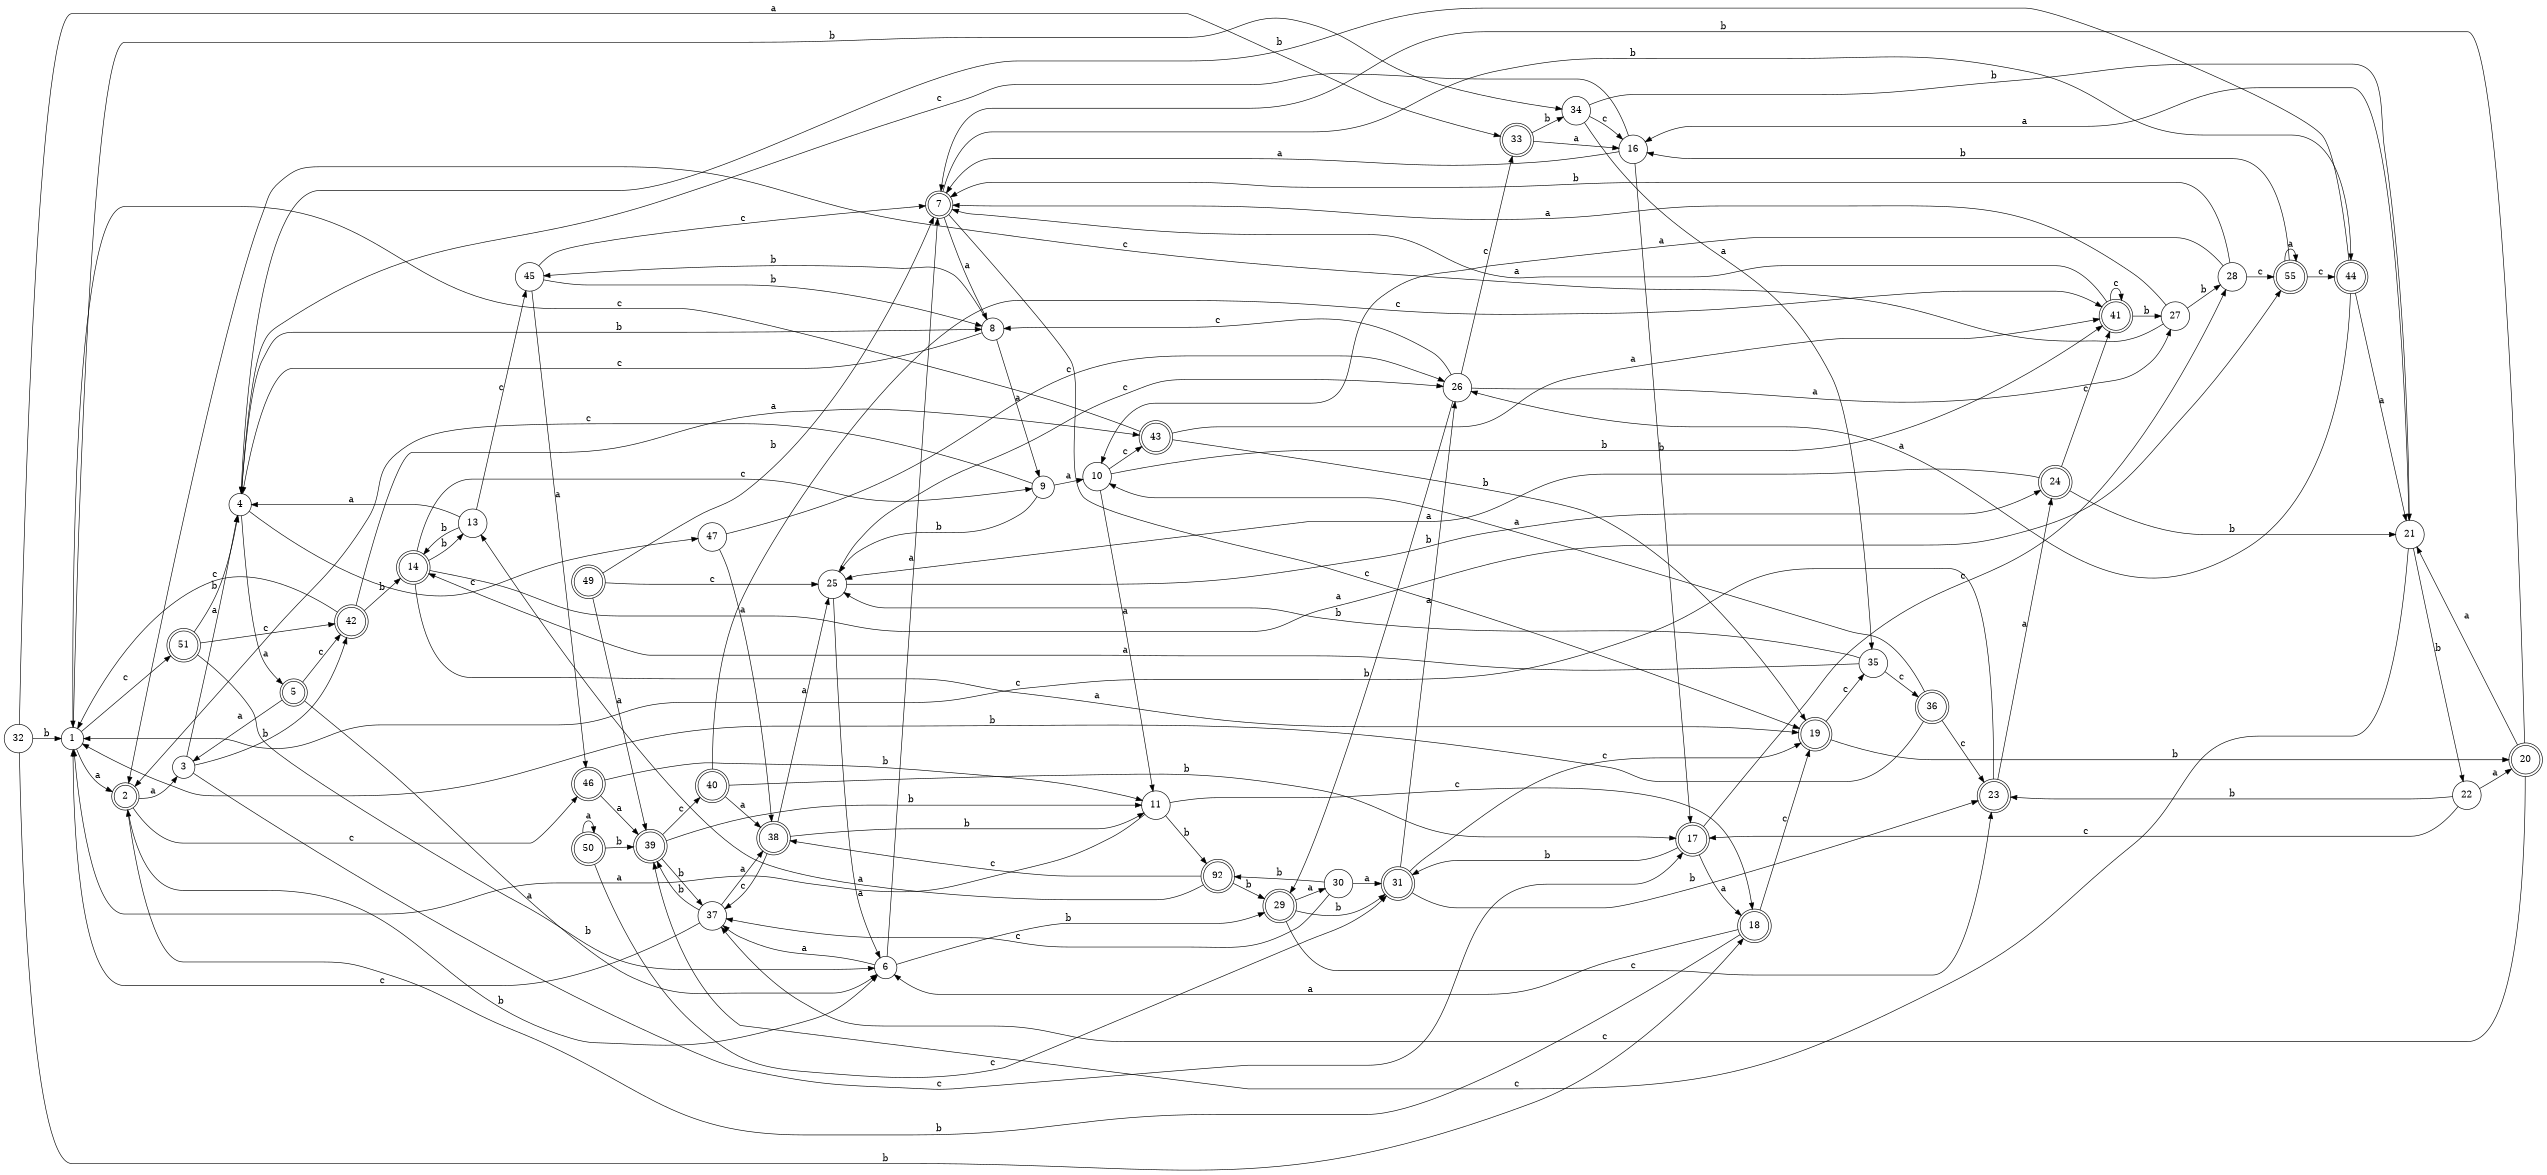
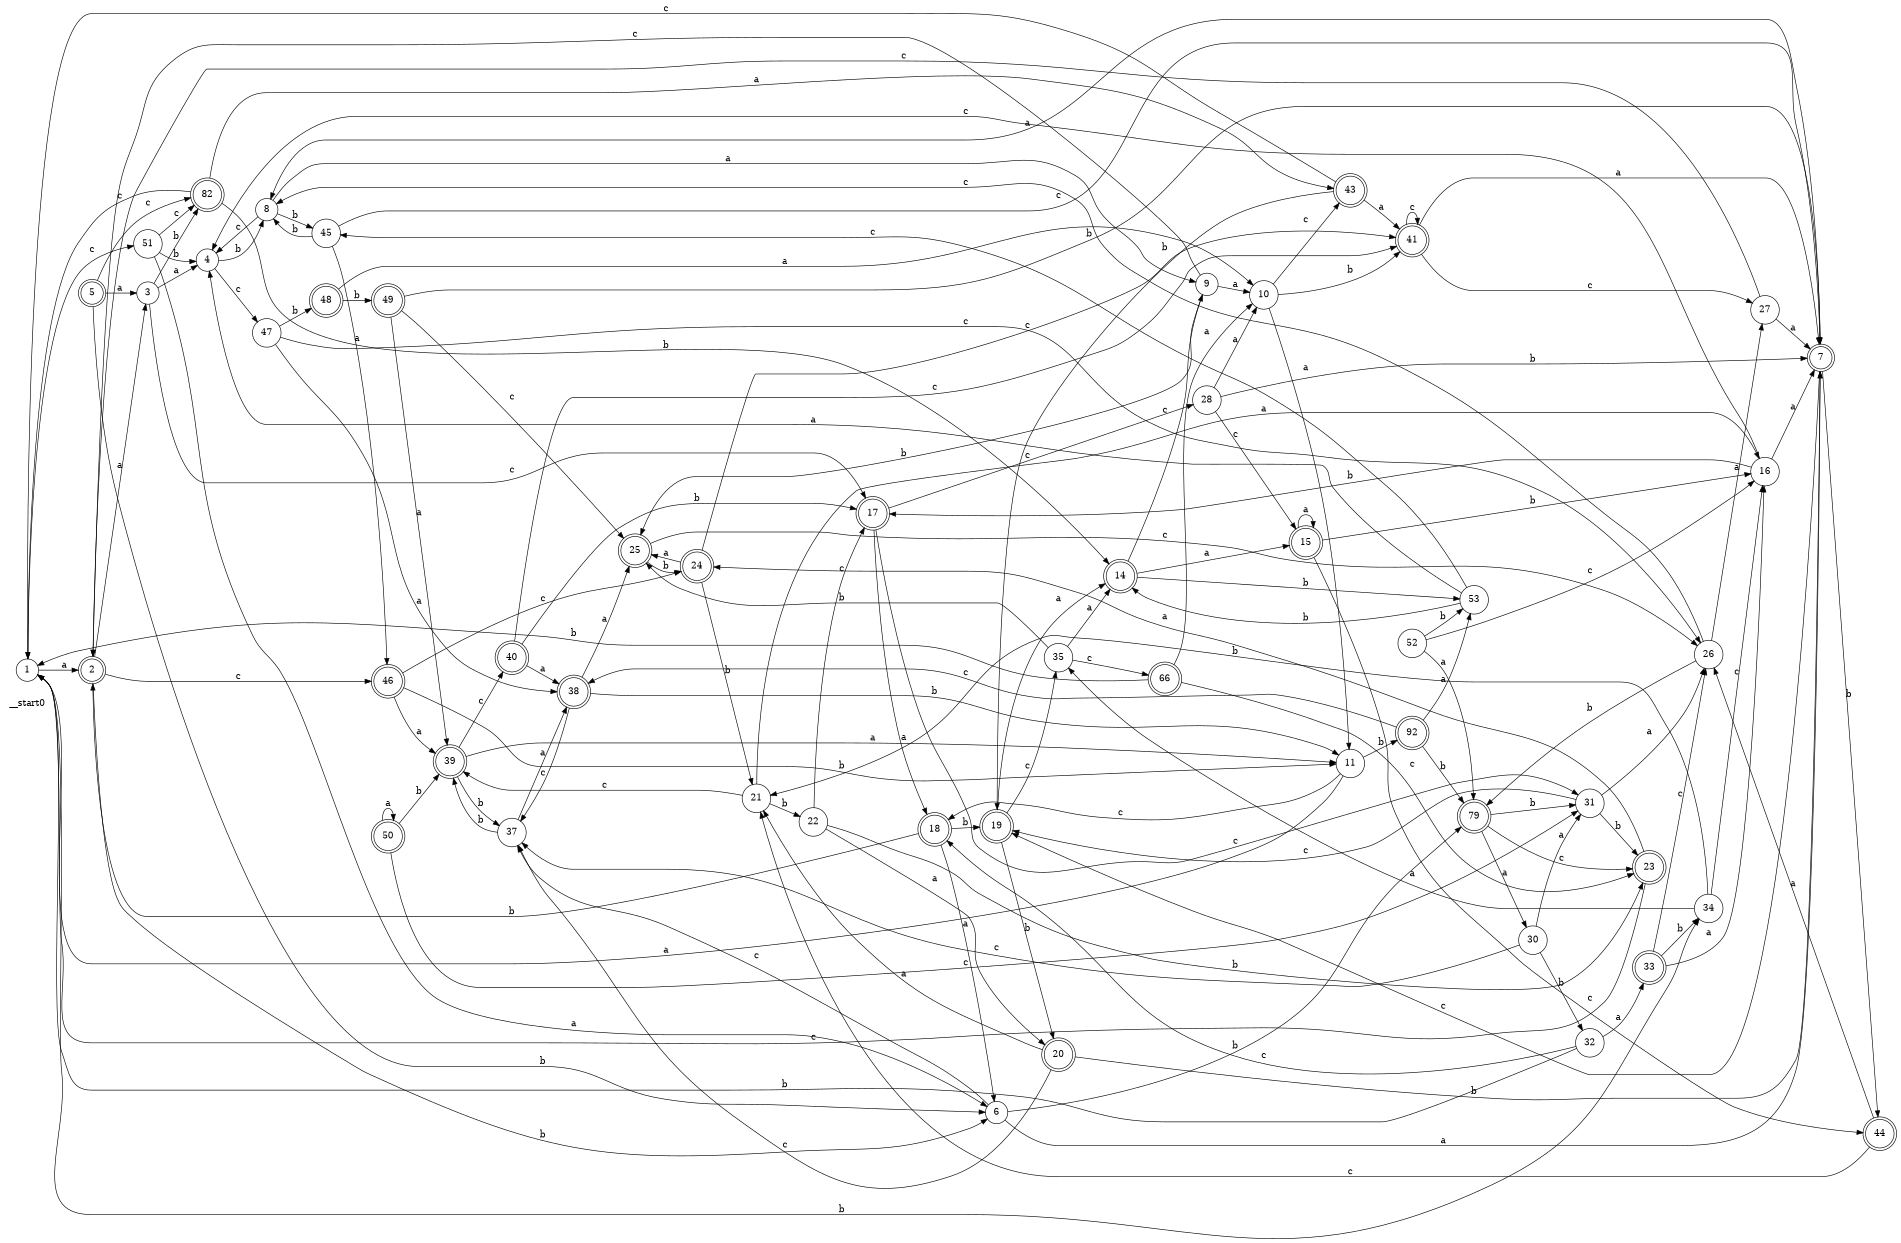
edge "44" -> "4": removed, label "b"
edge "26" -> "33": reversed
node "55": label "55" -> "15"
edge "27" -> "28": removed, label "b"
node "48": added
edge "41" -> "27": label "b" -> "c"
edge "44" -> "21": label "a" -> "c"
node "13": label "13" -> "53"
node "25": shape circle -> doublecircle
edge "4" -> "5": removed, label "a"
edge "46" -> "24": added, label "c"
node "42": label "42" -> "82"
node "52": added
node "51": shape doublecircle -> circle
edge "14" -> "19": reversed
node "__start0": added
node "36": label "36" -> "66"
edge "25" -> "6": removed, label "a"
edge "39" -> "11": label "b" -> "a"
edge "18" -> "19": label "c" -> "b"
edge "17" -> "31": label "b" -> "c"
edge "30" -> "92": now "30" -> "32"
node "31": shape doublecircle -> circle
node "29": label "29" -> "79"
edge "6" -> "37": label "a" -> "c"
edge "37" -> "1": removed, label "c"
edge "32" -> "18": label "b" -> "c"
